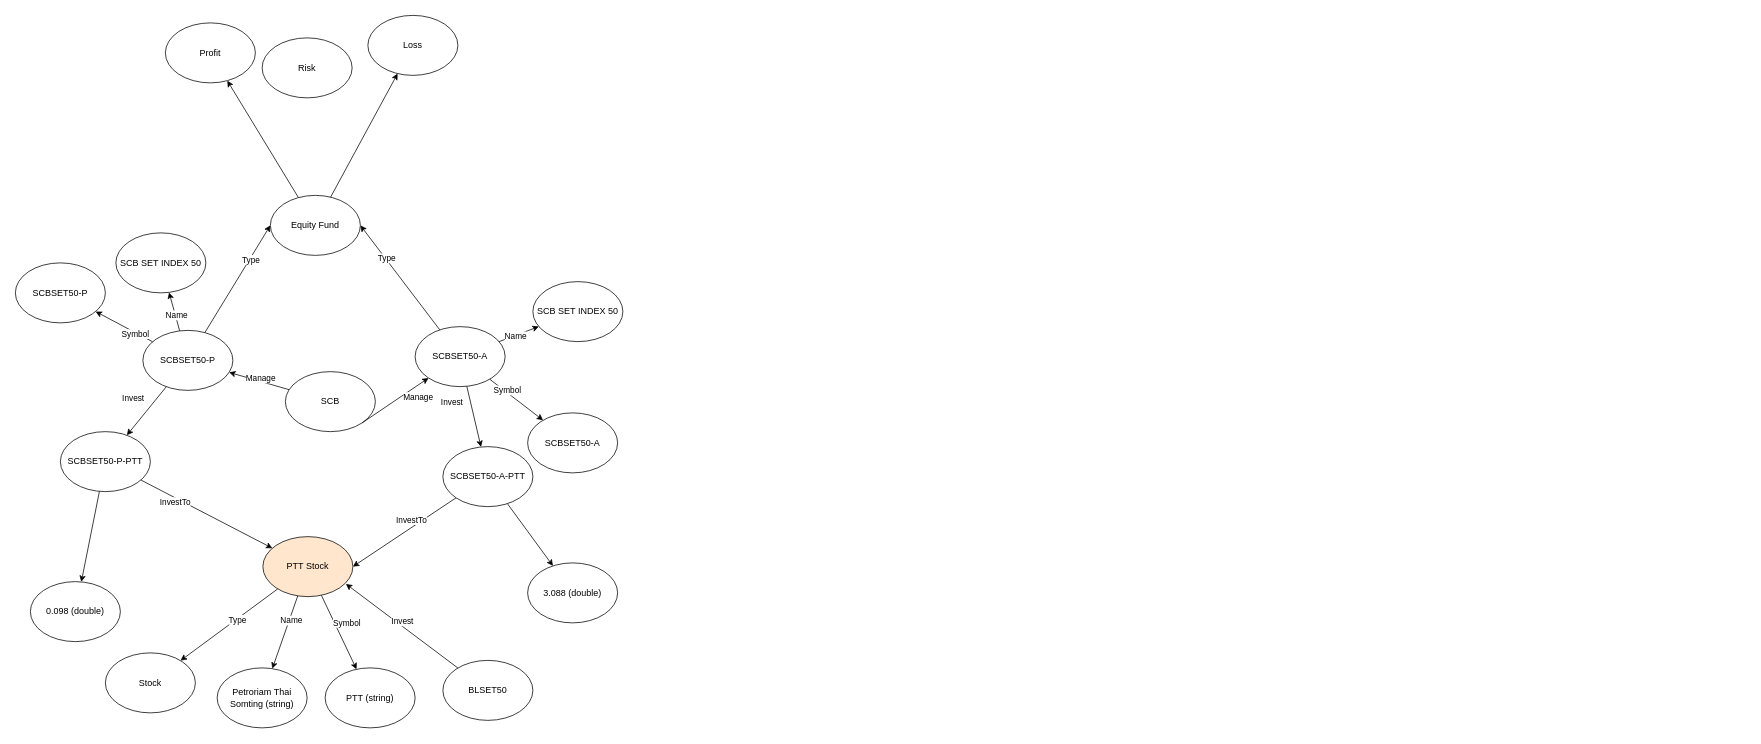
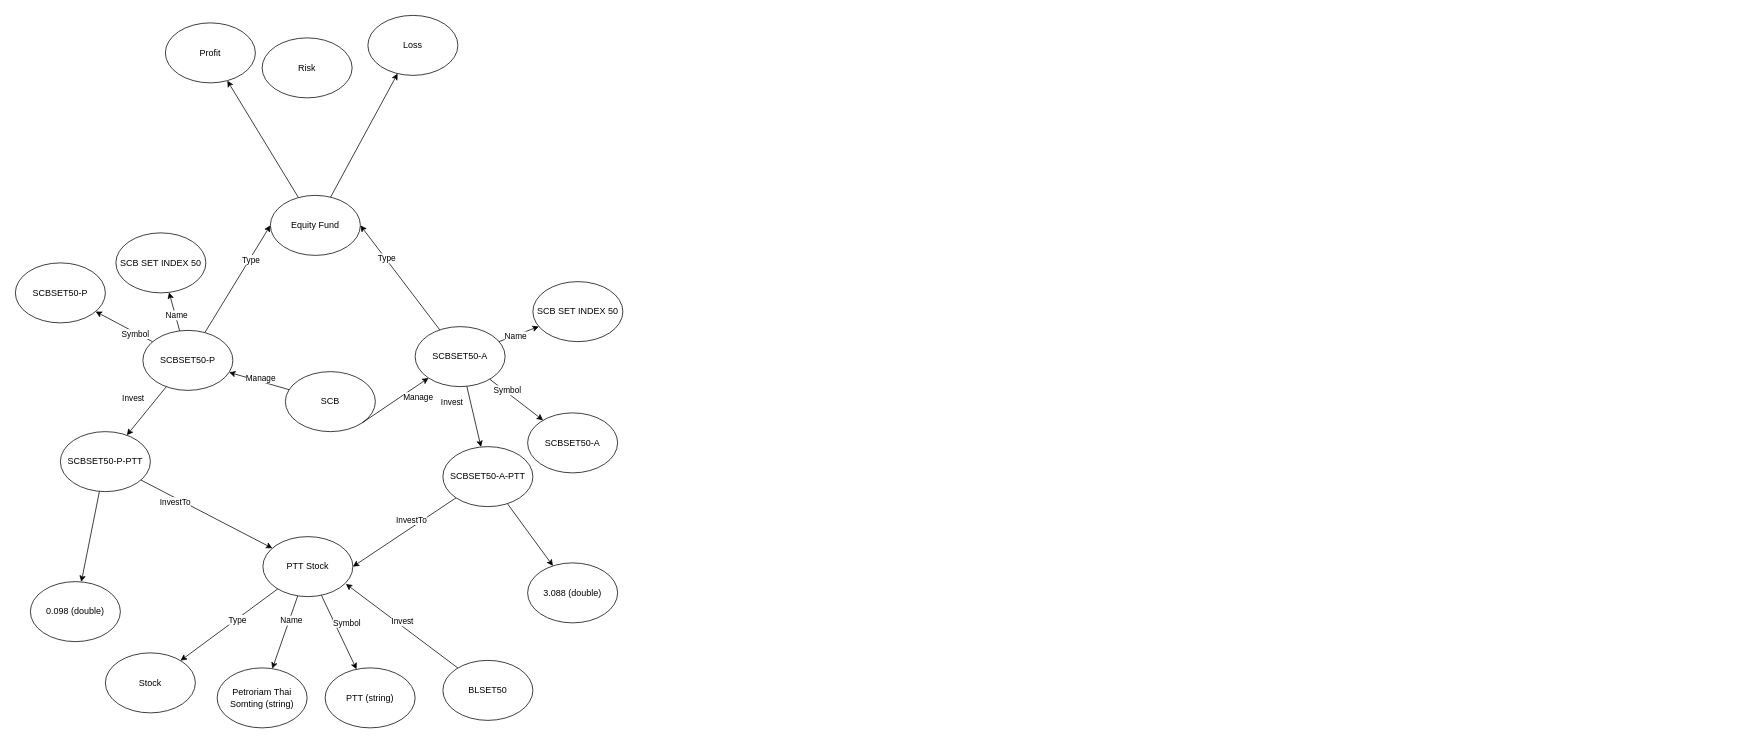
node "PTT Stock": fillcolor #ffe6cc -> #ffffff
